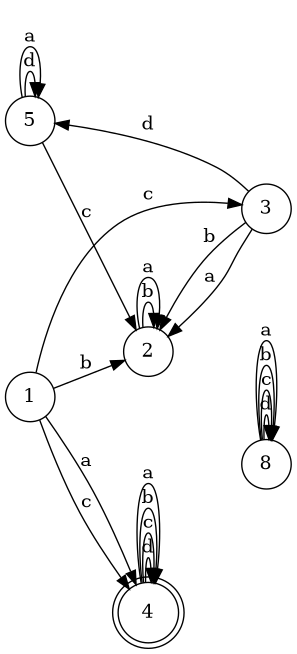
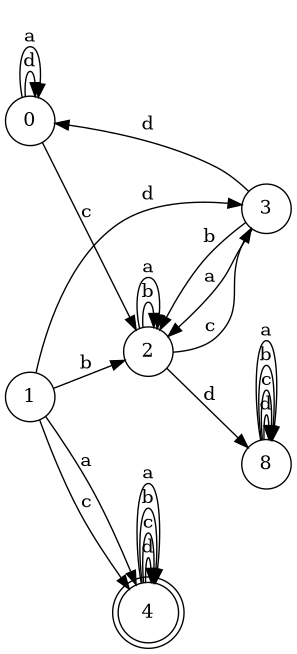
node "5": label "5" -> "0"
edge "1" -> "3": label "c" -> "d"
edge "2" -> "3": added, label "c"
edge "2" -> "8": added, label "d"
